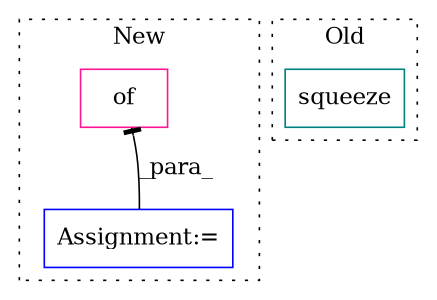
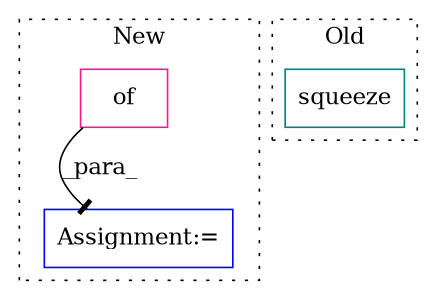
edge "Assignment:=" -> "of": reversed
